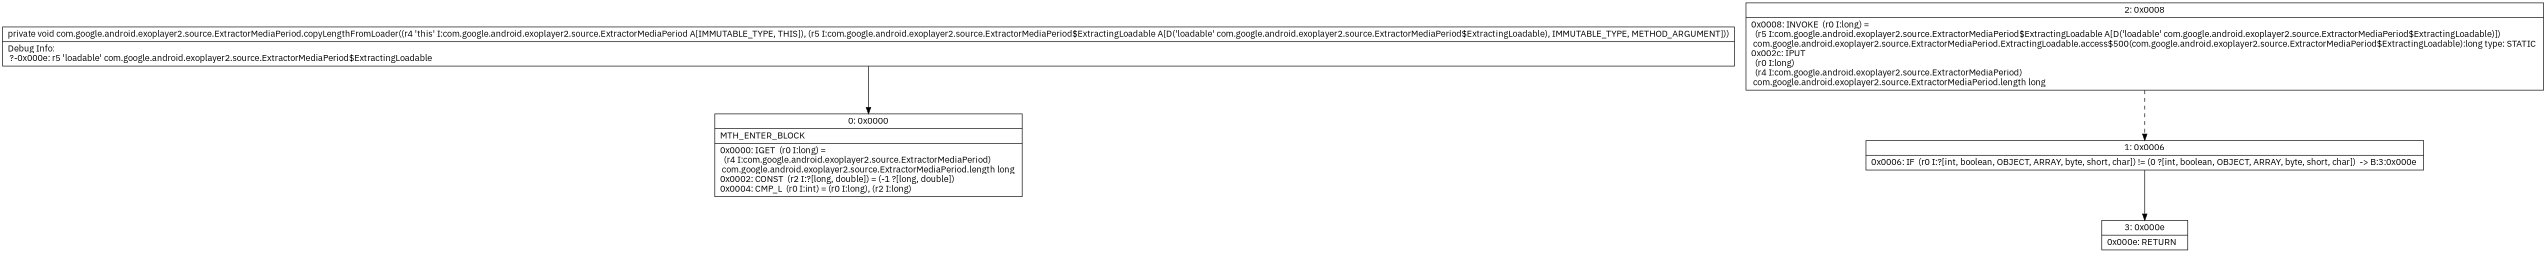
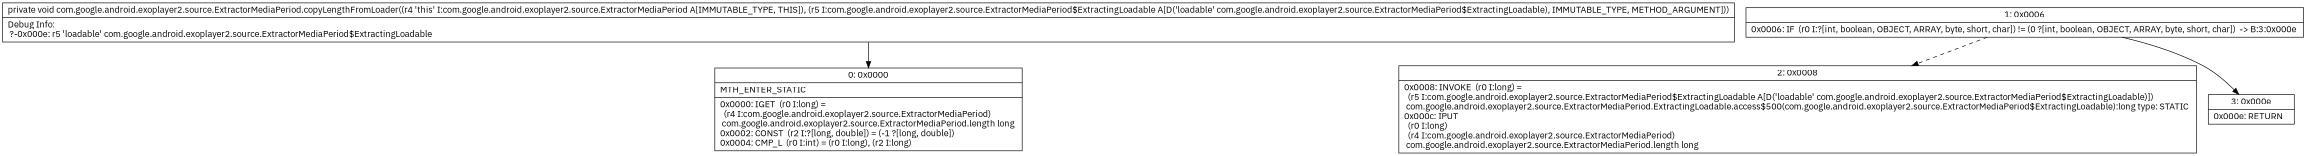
node "2: 0x0008": text "0x002c: IPUT" -> "0x000c: IPUT"
edge "2: 0x0008" -> "1: 0x0006": reversed
node "0: 0x0000": text "MTH_ENTER_BLOCK" -> "MTH_ENTER_STATIC"
